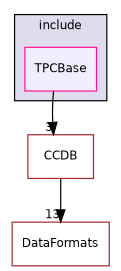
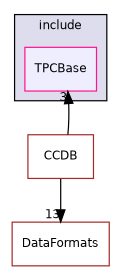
edge "TPCBase" -> "CCDB": reversed
